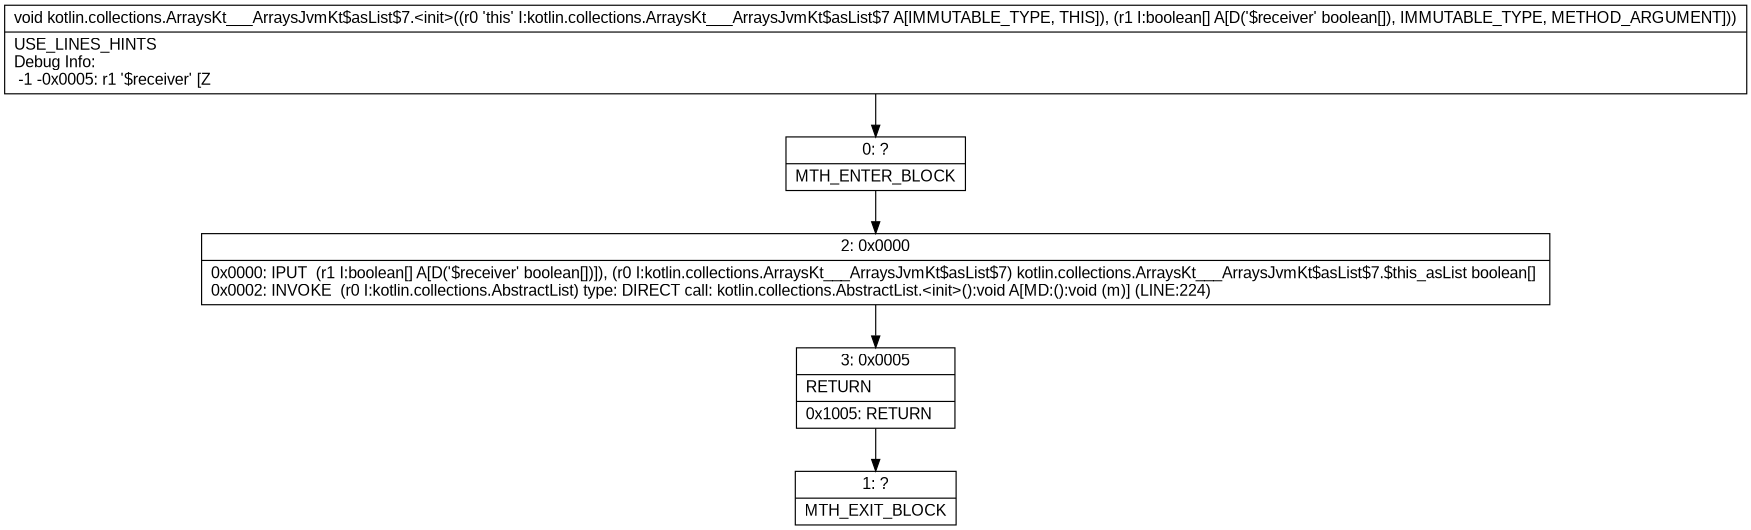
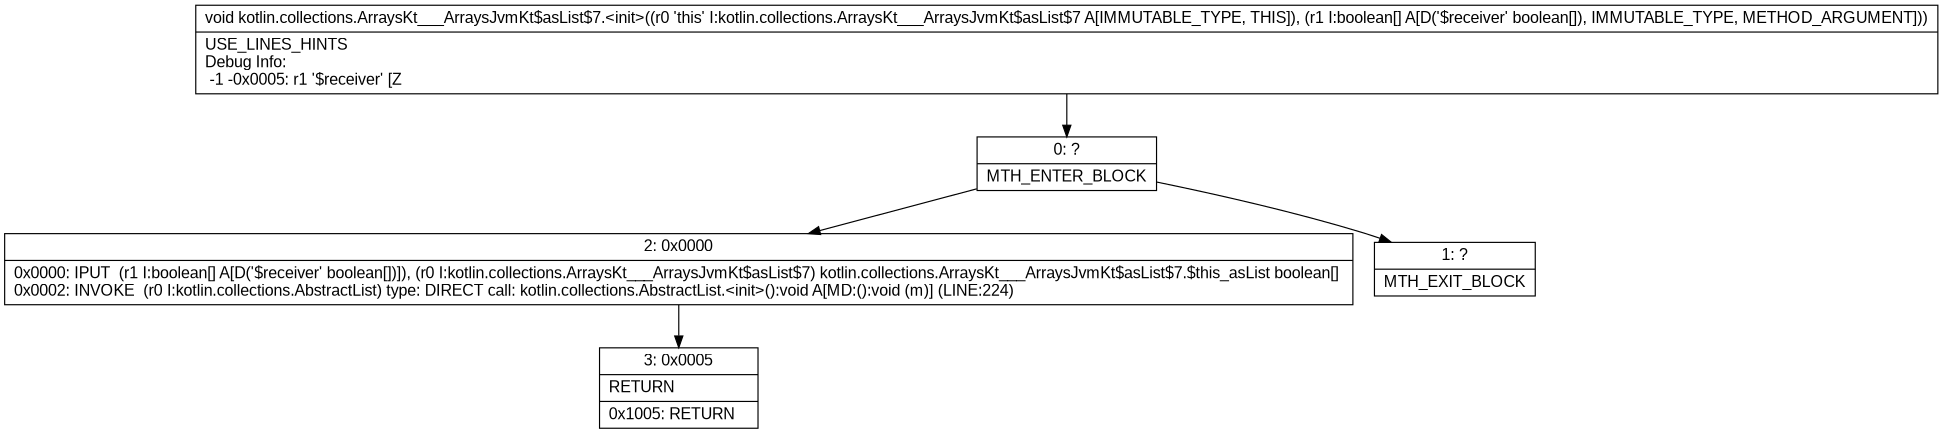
edge "3: 0x0005" -> "1: ?": now "0: ?" -> "1: ?"
